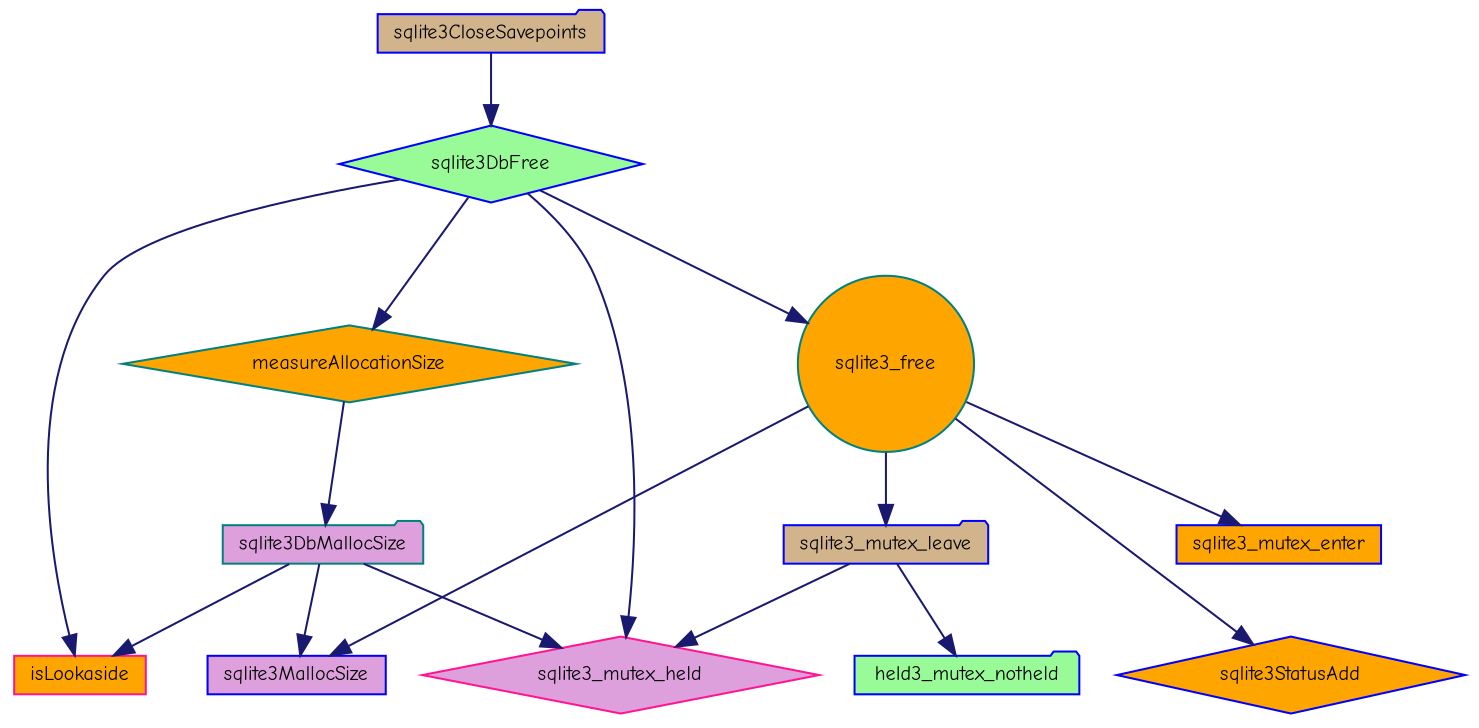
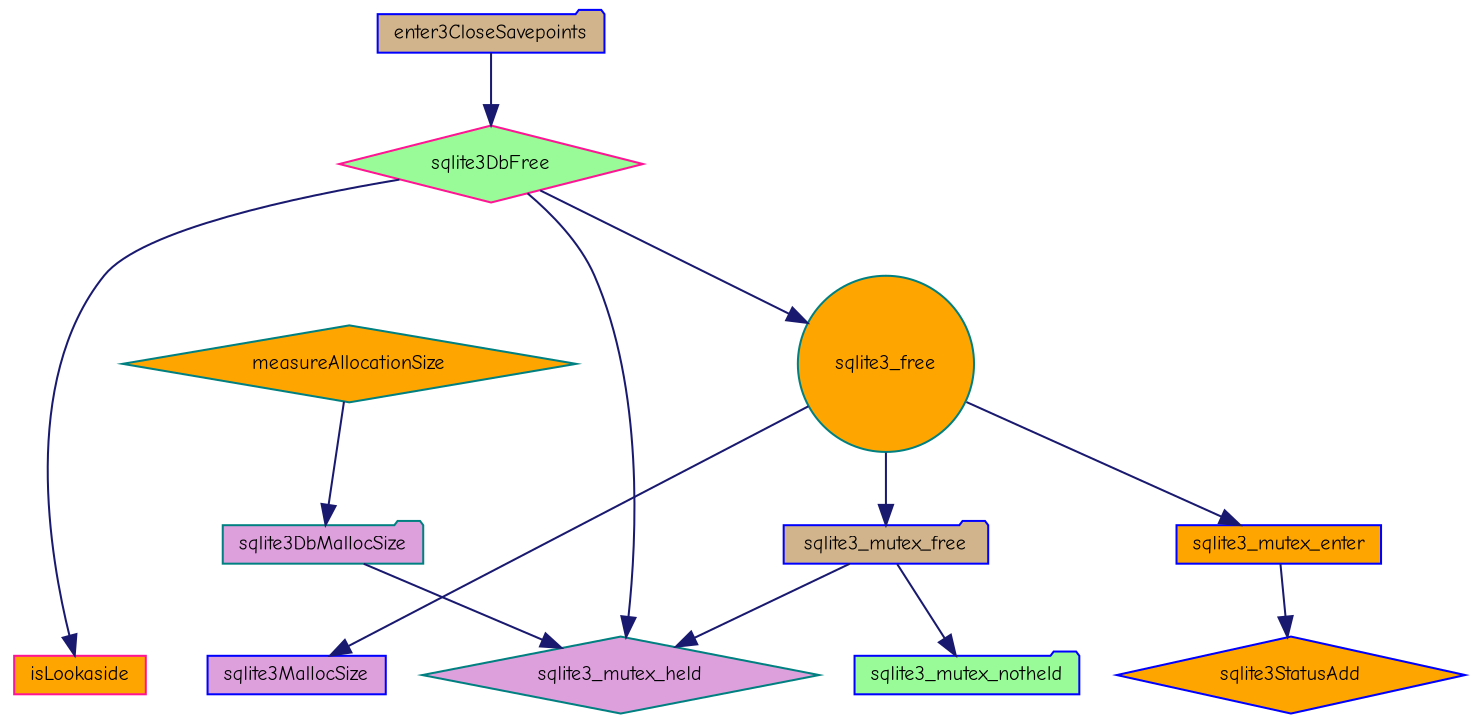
node "sqlite3CloseSavepoints": label "sqlite3CloseSavepoints" -> "enter3CloseSavepoints"
node "sqlite3DbFree": color blue -> deeppink
edge "sqlite3DbFree" -> "measureAllocationSize": removed
edge "sqlite3_free" -> "sqlite3StatusAdd": now "sqlite3_mutex_enter" -> "sqlite3StatusAdd"
node "sqlite3_mutex_leave": label "sqlite3_mutex_leave" -> "sqlite3_mutex_free"
edge "sqlite3DbMallocSize" -> "sqlite3MallocSize": removed
edge "sqlite3DbMallocSize" -> "isLookaside": removed
node "sqlite3_mutex_held": color deeppink -> teal
node "held3_mutex_notheld": label "held3_mutex_notheld" -> "sqlite3_mutex_notheld"
